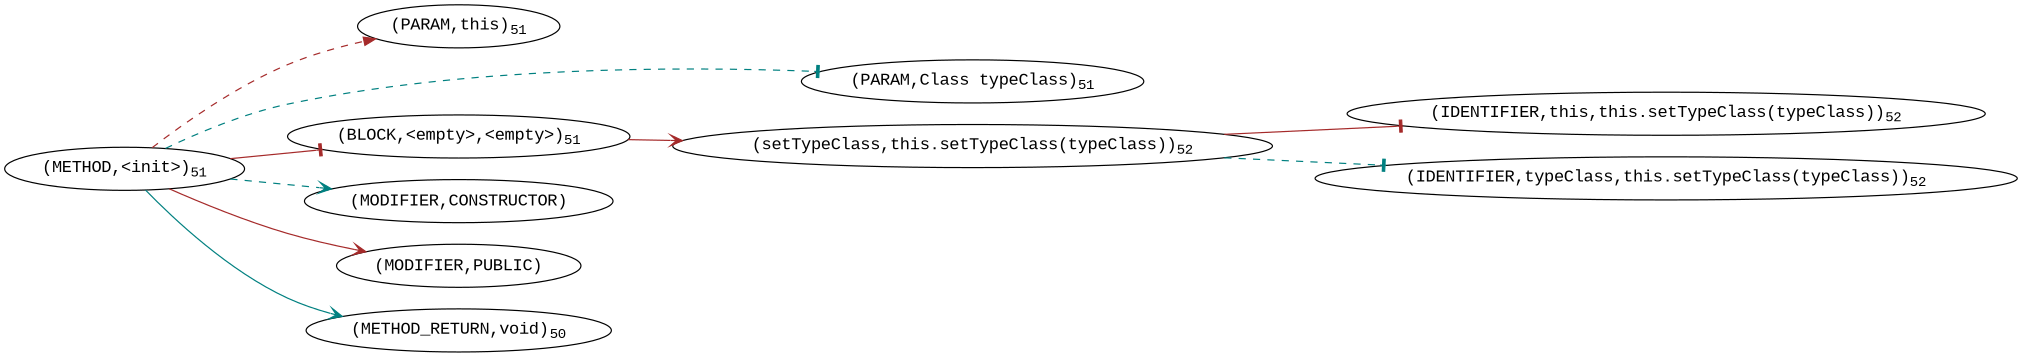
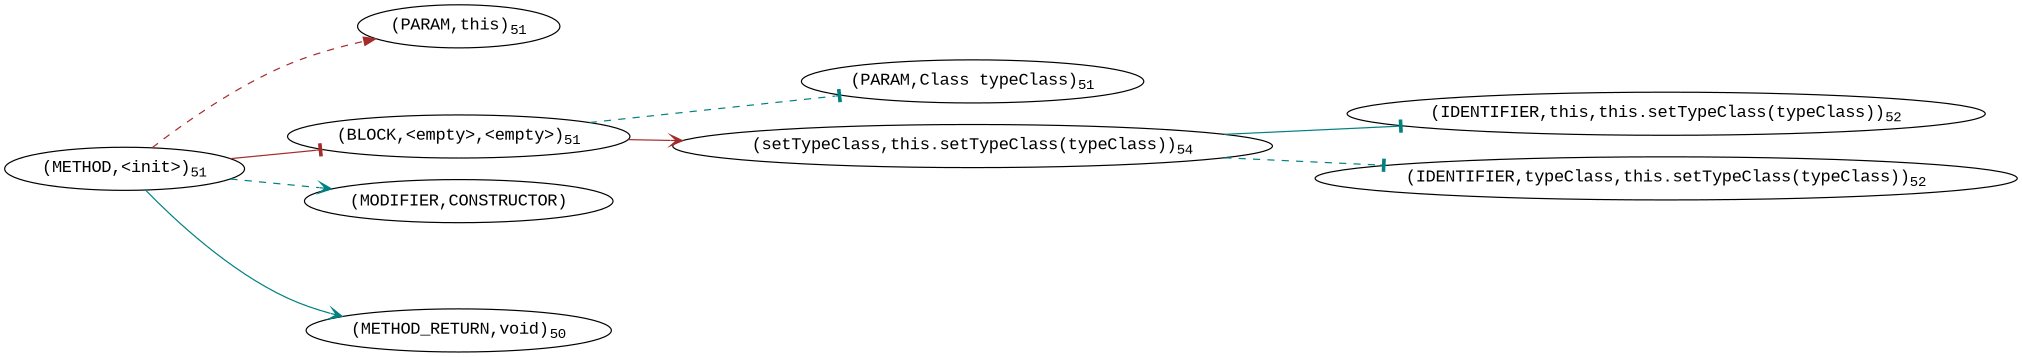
edge "(METHOD,<init>)" -> "(PARAM,Class typeClass)": now "(BLOCK,<empty>,<empty>)" -> "(PARAM,Class typeClass)"
edge "(setTypeClass,this.setTypeClass(typeClass))" -> "(IDENTIFIER,this,this.setTypeClass(typeClass))": color brown -> teal
node "(setTypeClass,this.setTypeClass(typeClass))": text "52" -> "54"
node "(MODIFIER,PUBLIC)": removed
